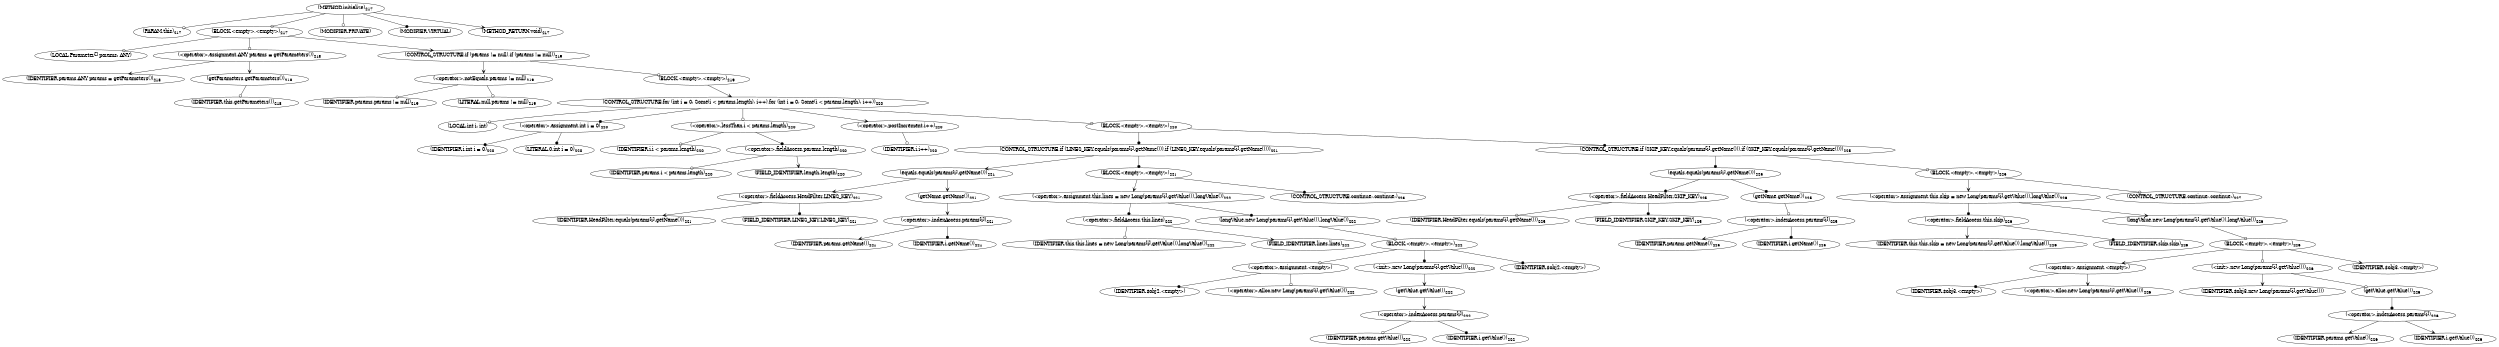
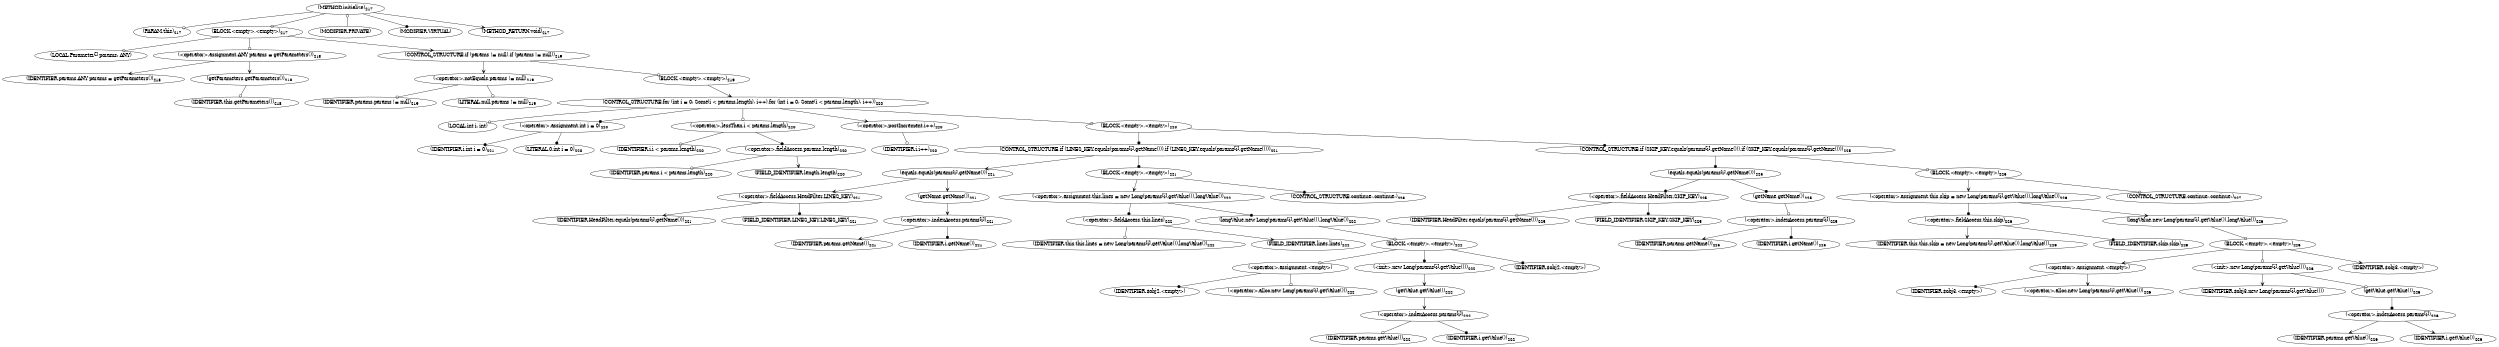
edge "(METHOD,initialize)" -> "(MODIFIER,PRIVATE)": reversed
node "(IDENTIFIER,i,int i = 0)": text "220" -> "221"
node "(FIELD_IDENTIFIER,SKIP_KEY,SKIP_KEY)": text "125" -> "225"
